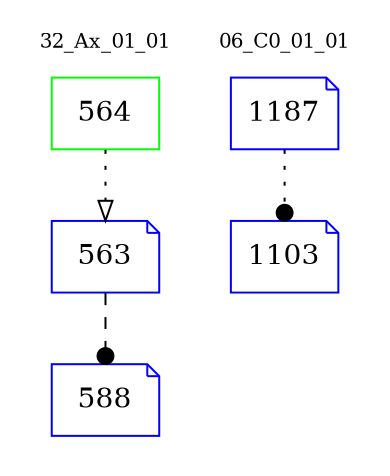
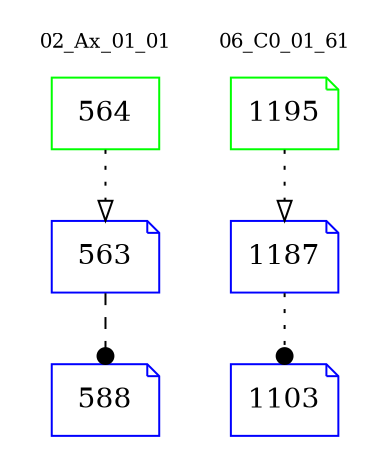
cluster "32_Ax_01_01": label "32_Ax_01_01" -> "02_Ax_01_01"
cluster "06_C0_01_01": label "06_C0_01_01" -> "06_C0_01_61"
node "1195": added
